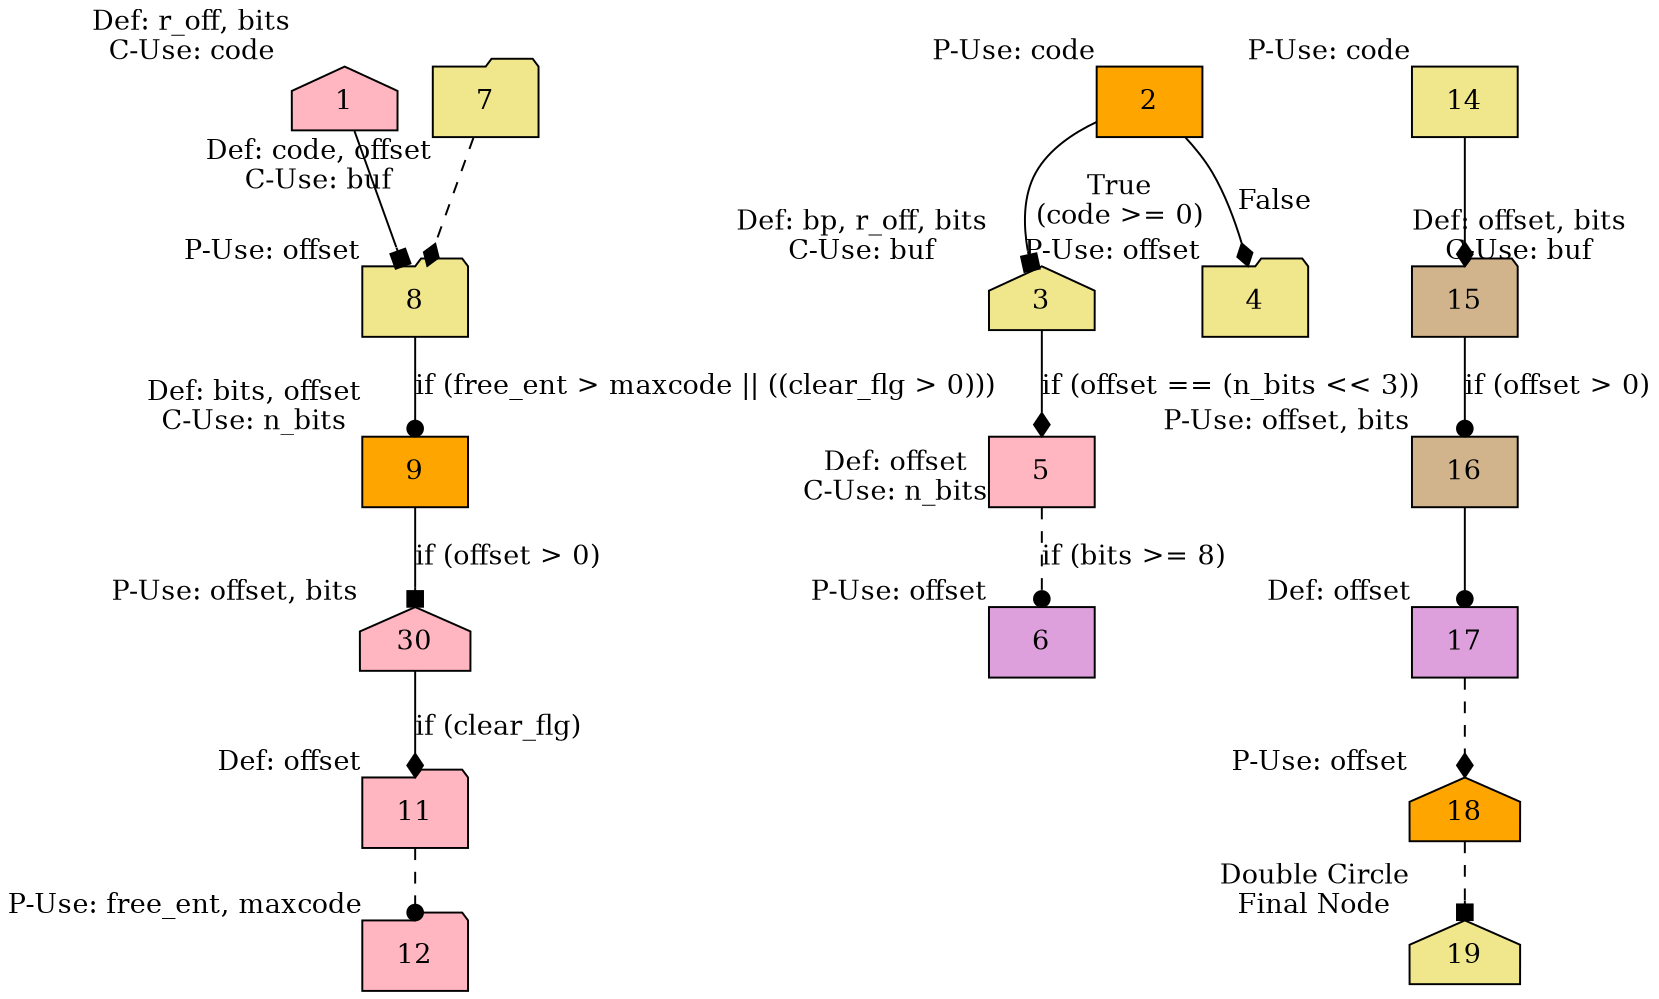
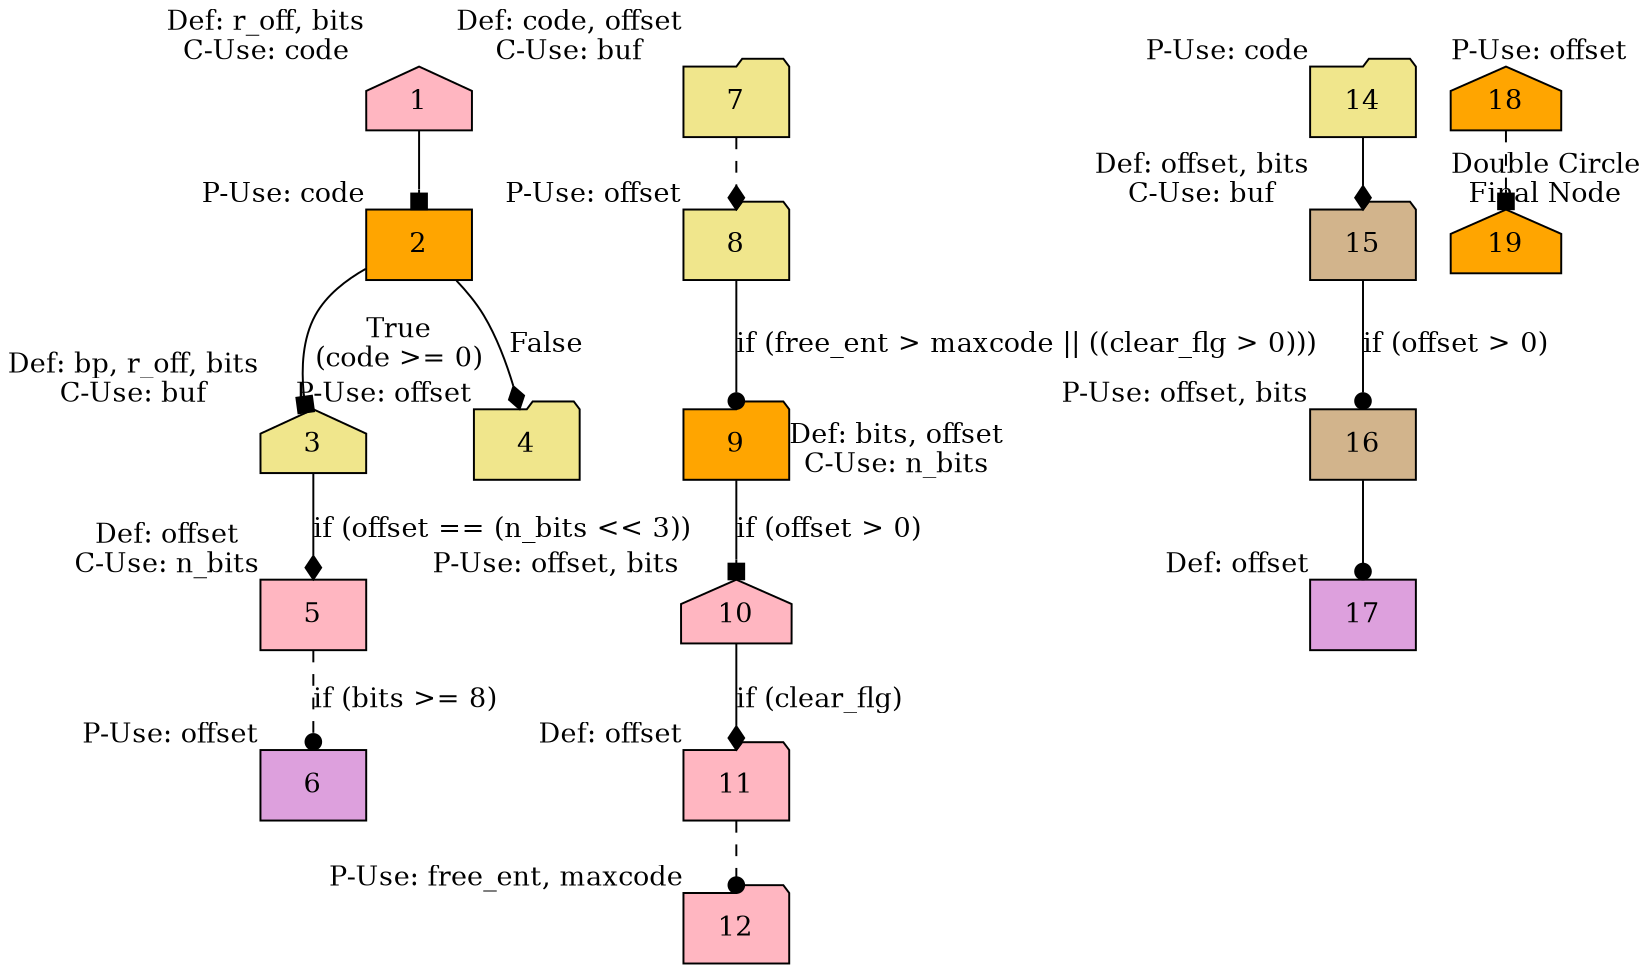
node "14 P-Use: code": shape box -> folder
edge "1 Def: r_off, bits C-Use: code" -> "8 P-Use: offset": now "1 Def: r_off, bits C-Use: code" -> "2 P-Use: code"
node "9 Def: bits, offset C-Use: n_bits": shape box -> folder
node "30 P-Use: offset, bits": label "30 P-Use: offset, bits" -> "10 P-Use: offset, bits"
edge "17 Def: offset" -> "18 P-Use: offset": removed
node "19 Double Circle Final Node": fillcolor khaki -> orange
